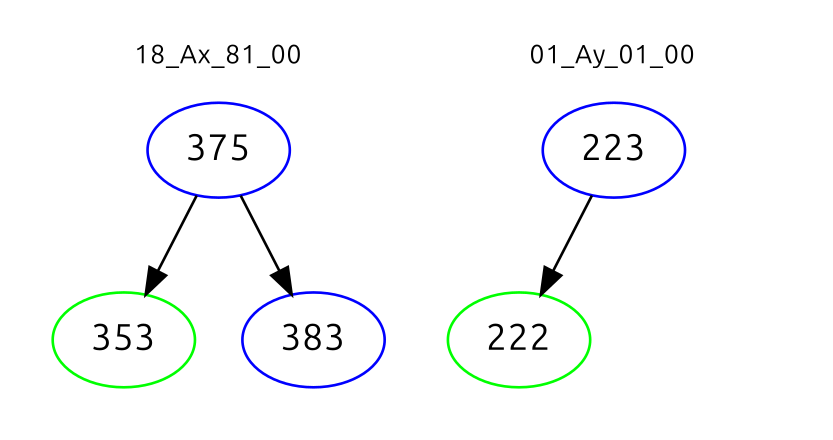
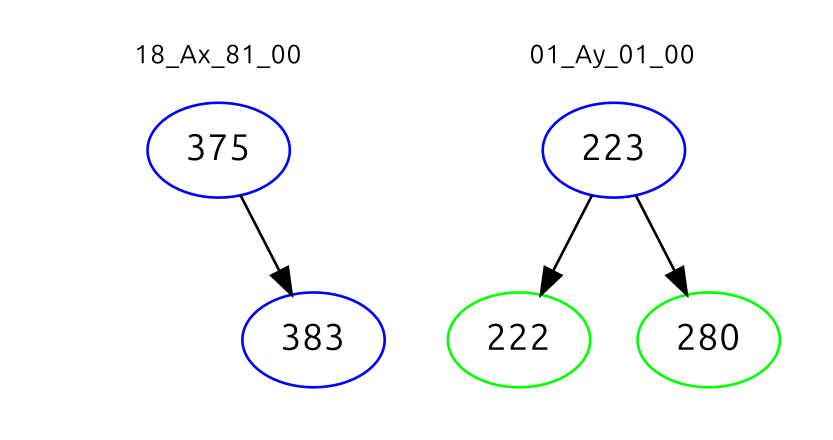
node "353": removed
node "280": added
